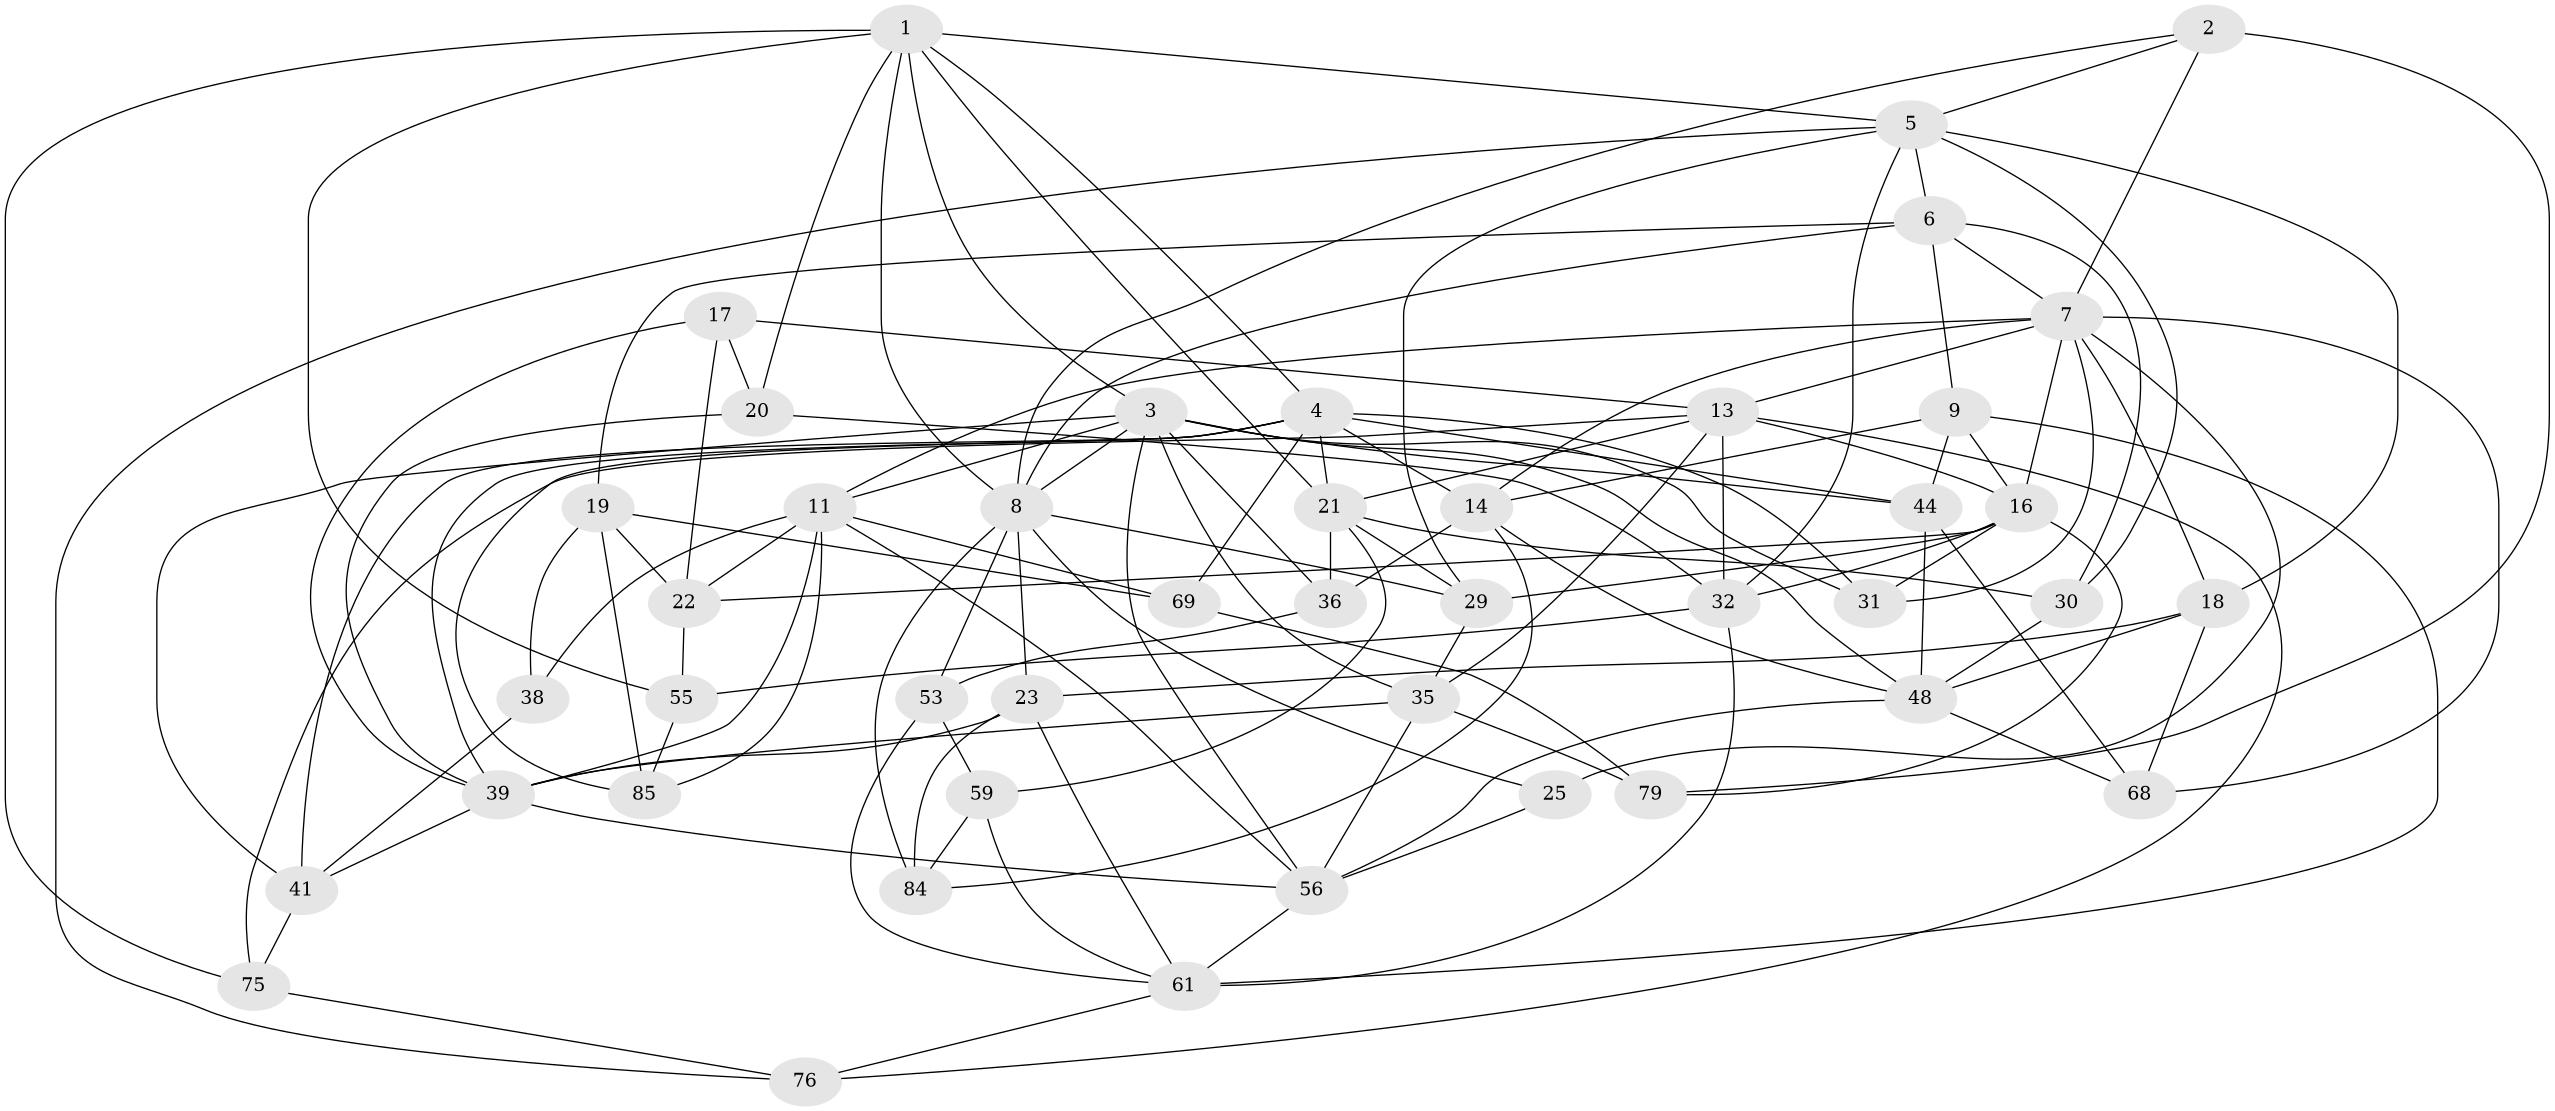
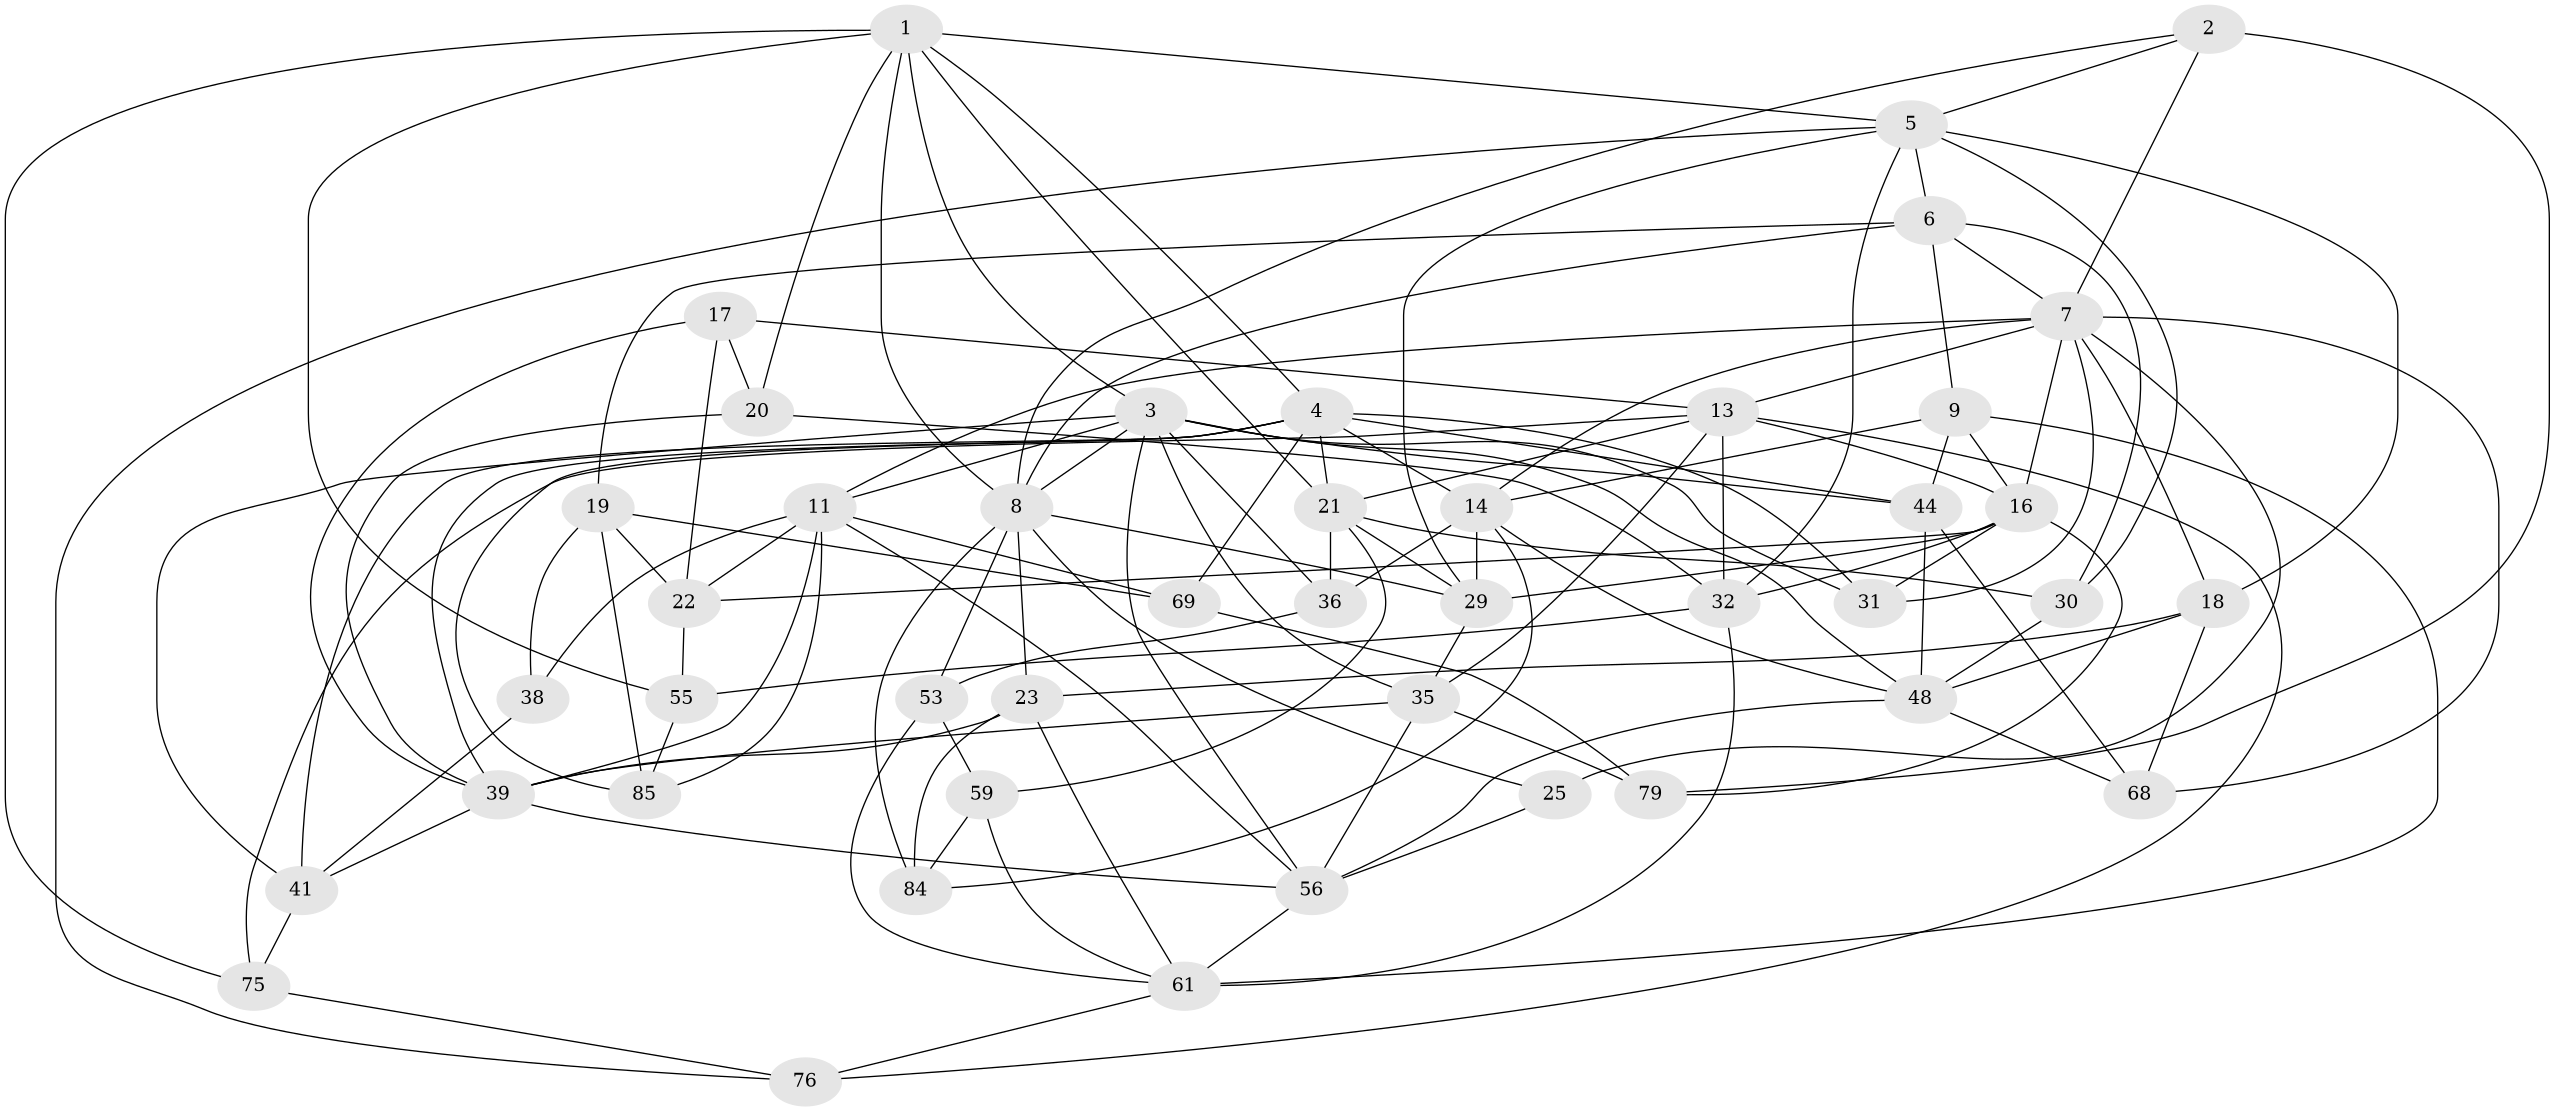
edge "14" -- "29": added
